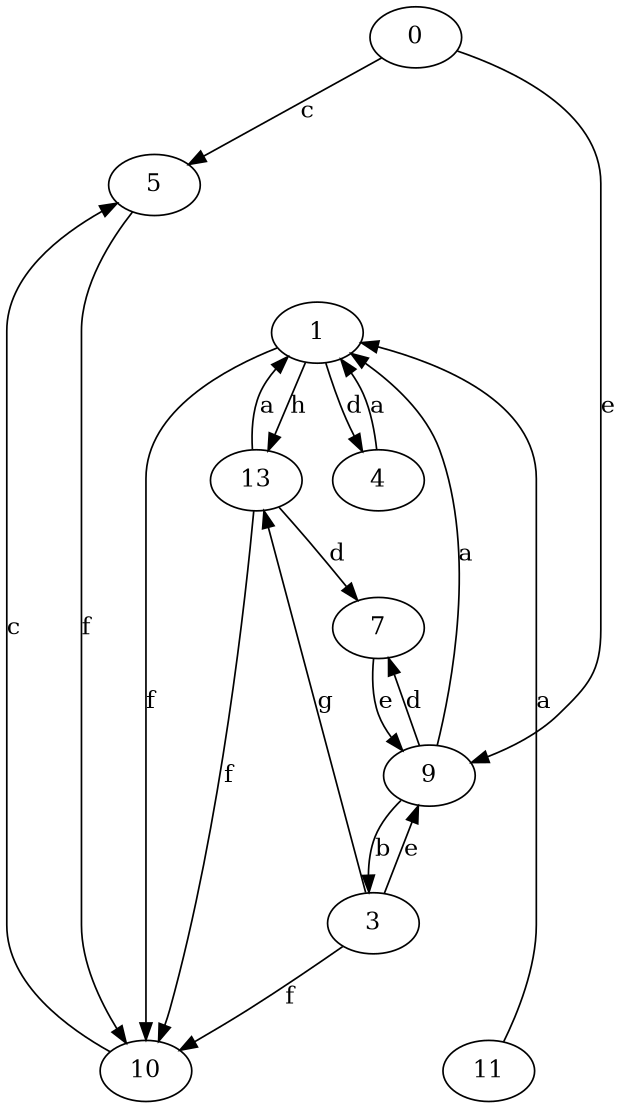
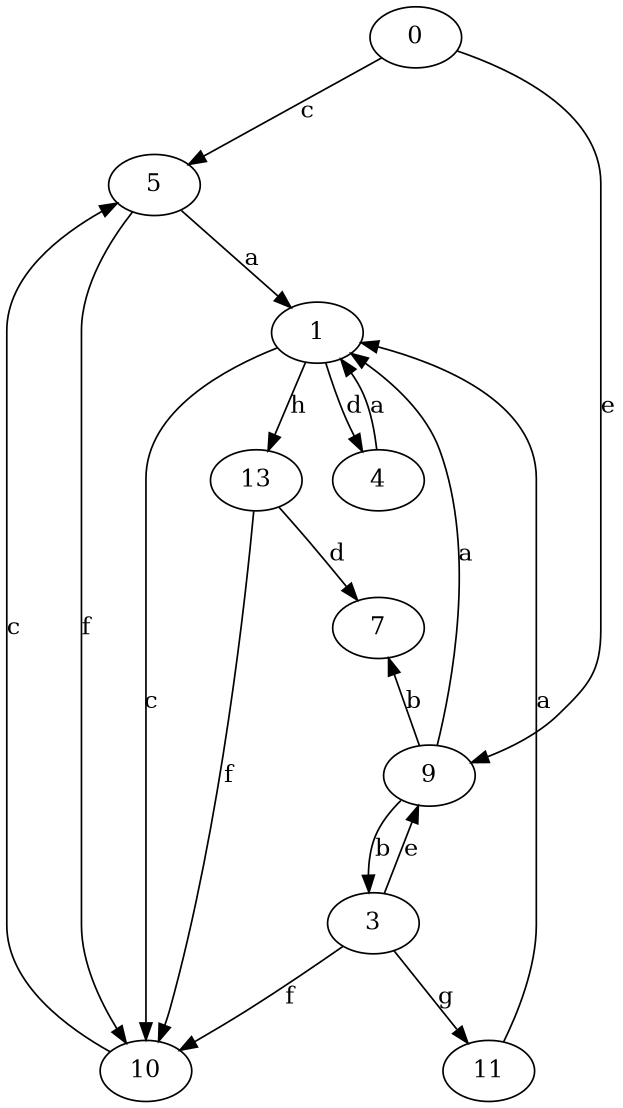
edge "13" -> "1": now "5" -> "1"
edge "7" -> "9": removed, label "e"
edge "1" -> "10": label "f" -> "c"
edge "9" -> "7": label "d" -> "b"
edge "3" -> "13": now "3" -> "11"
